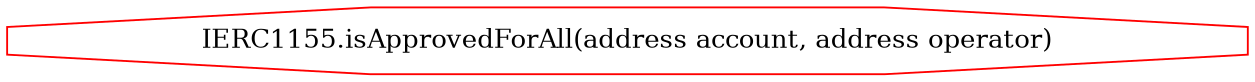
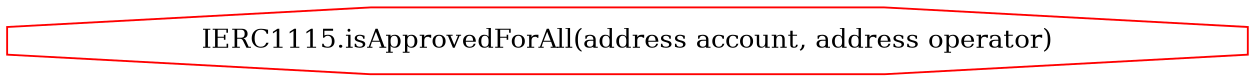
node "IERC1155.isApprovedForAll(address account, address operator)": label "IERC1155.isApprovedForAll(address account, address operator)" -> "IERC1115.isApprovedForAll(address account, address operator)"
